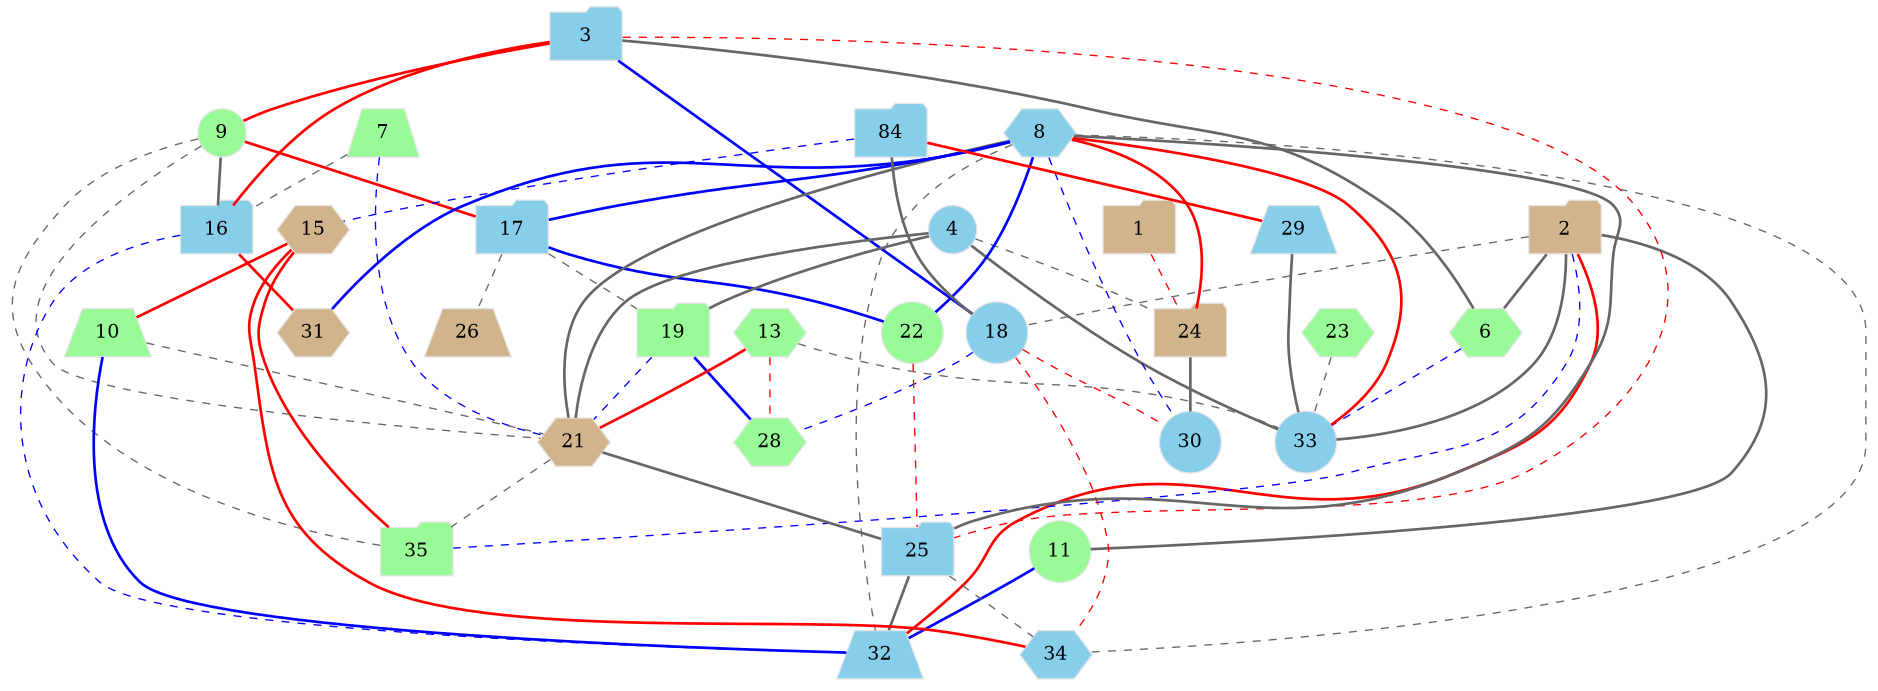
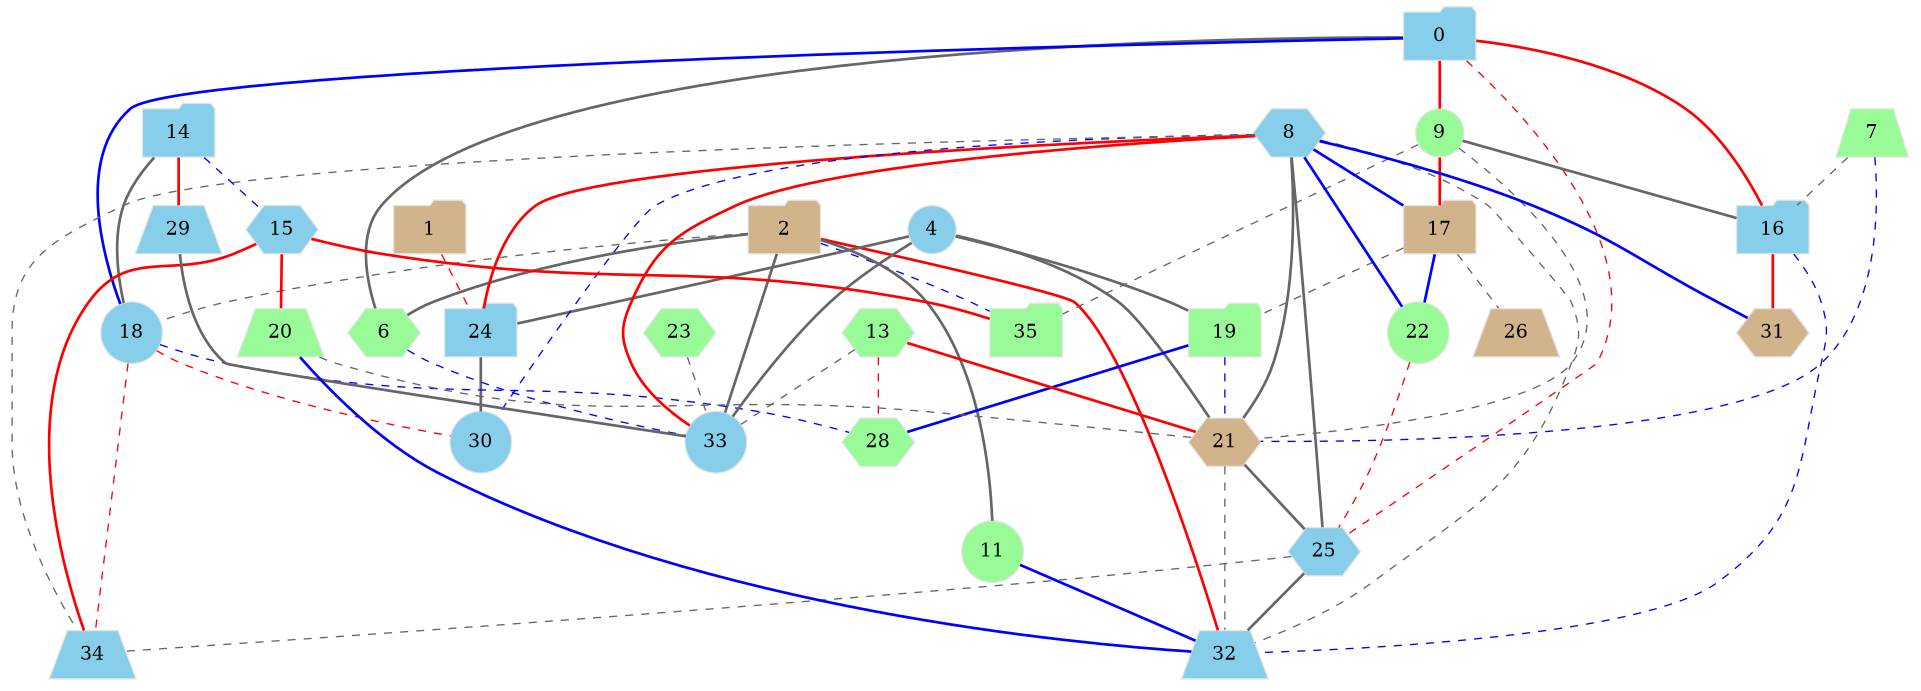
node "3": label "3" -> "0"
node "84": label "84" -> "14"
node "15": fillcolor tan -> skyblue
node "17": fillcolor skyblue -> tan
edge "4" -- "24": style dashed -> bold
node "10": label "10" -> "20"
node "24": fillcolor tan -> skyblue
edge "21" -- "35": now "21" -- "32"
node "25": shape folder -> hexagon
node "34": shape hexagon -> trapezium
